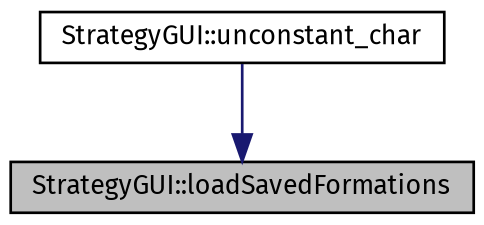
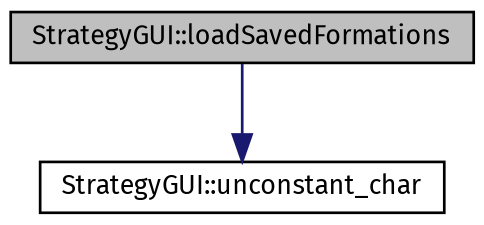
edge "StrategyGUI::unconstant_char" -> "StrategyGUI::loadSavedFormations": reversed
